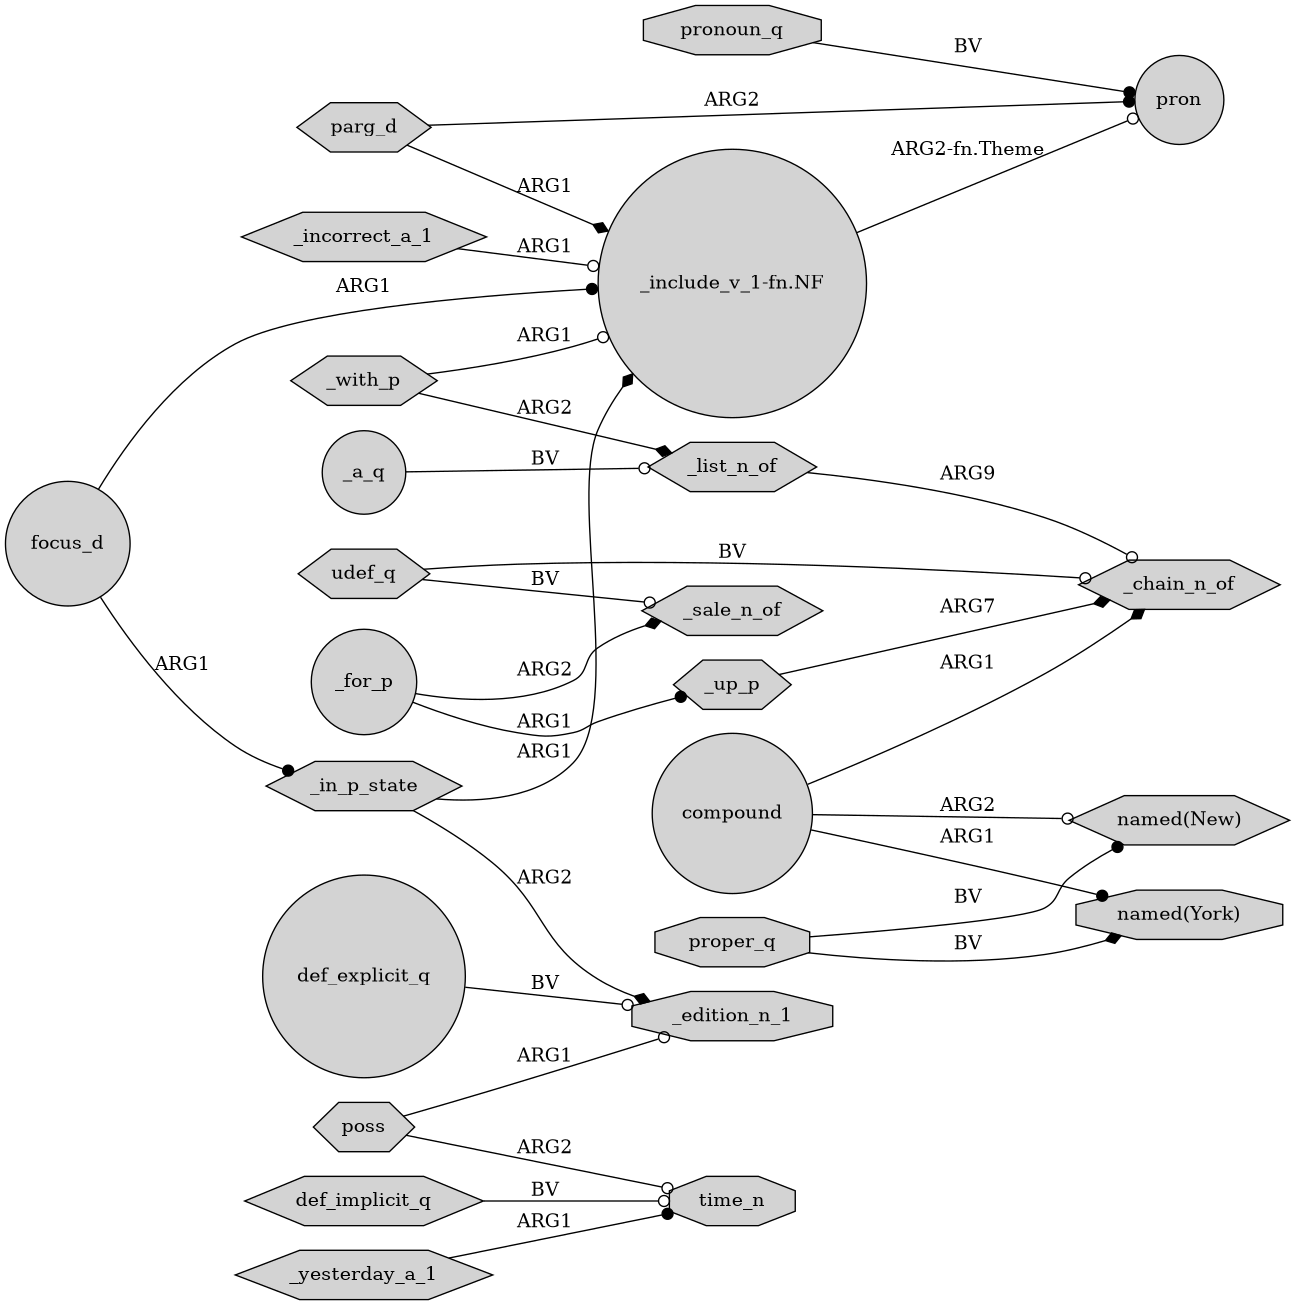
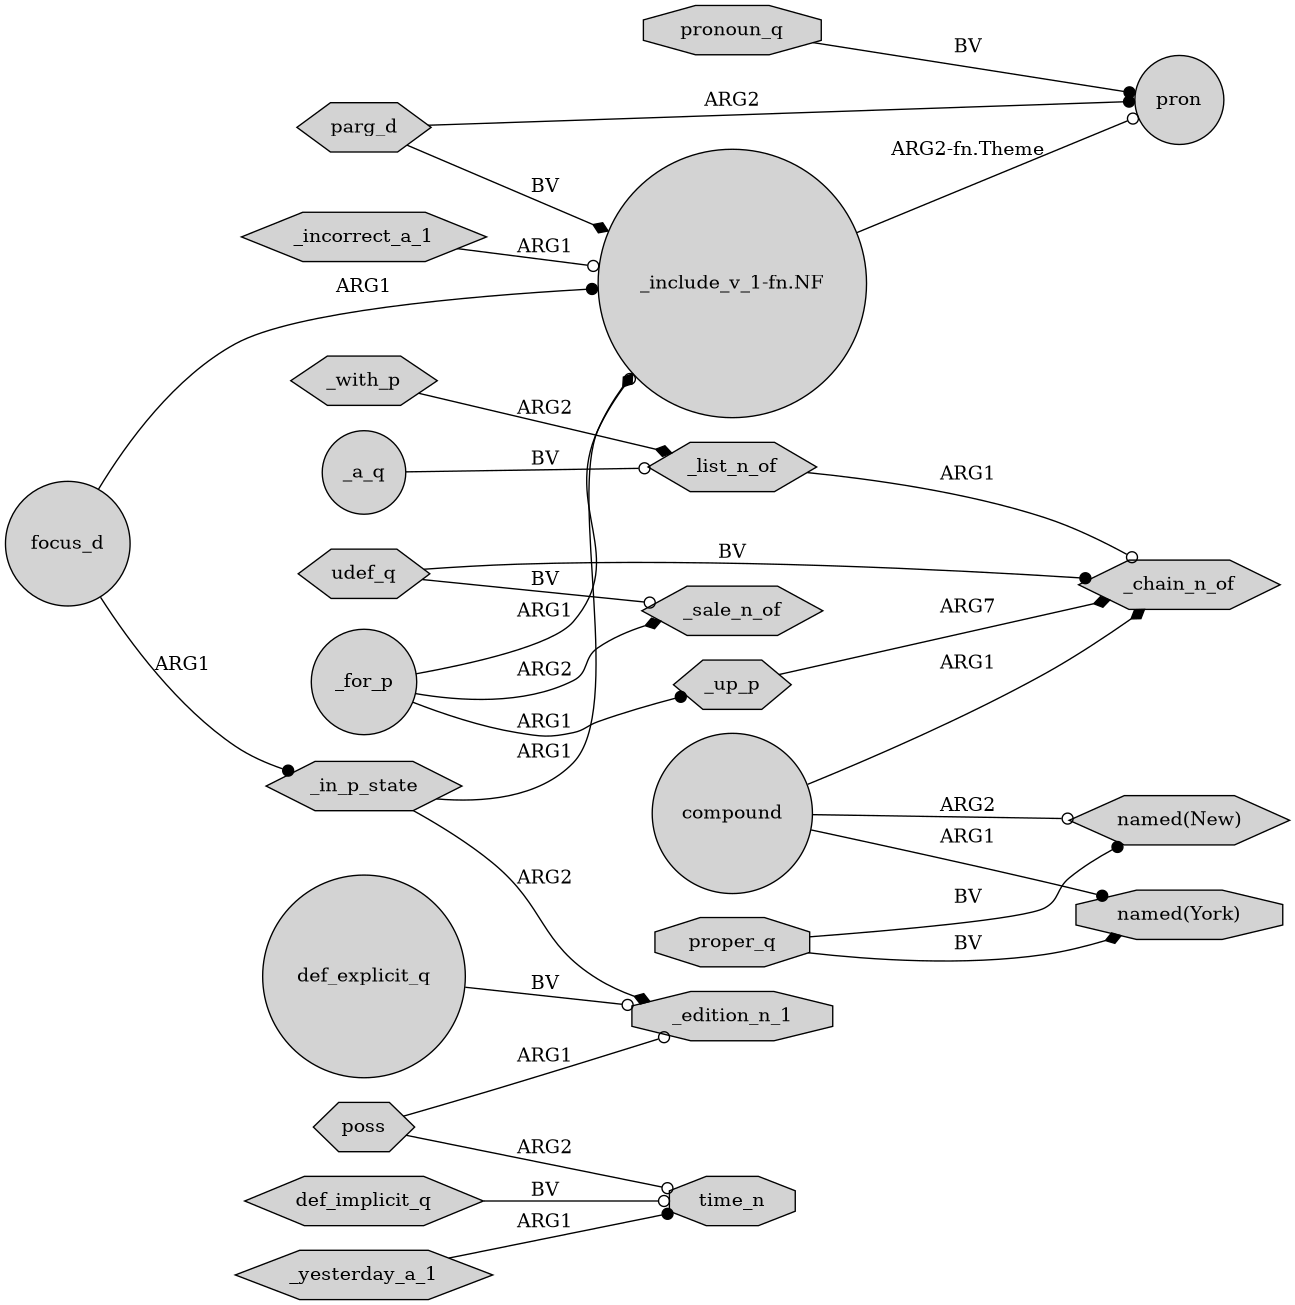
edge "parg_d" -> "_include_v_1-fn.NF": label "ARG1" -> "BV"
edge "_with_p" -> "_include_v_1-fn.NF": now "_for_p" -> "_include_v_1-fn.NF"
edge "_list_n_of" -> "_chain_n_of": label "ARG9" -> "ARG1"
edge "udef_q" -> "_chain_n_of": arrowhead odot -> dot
